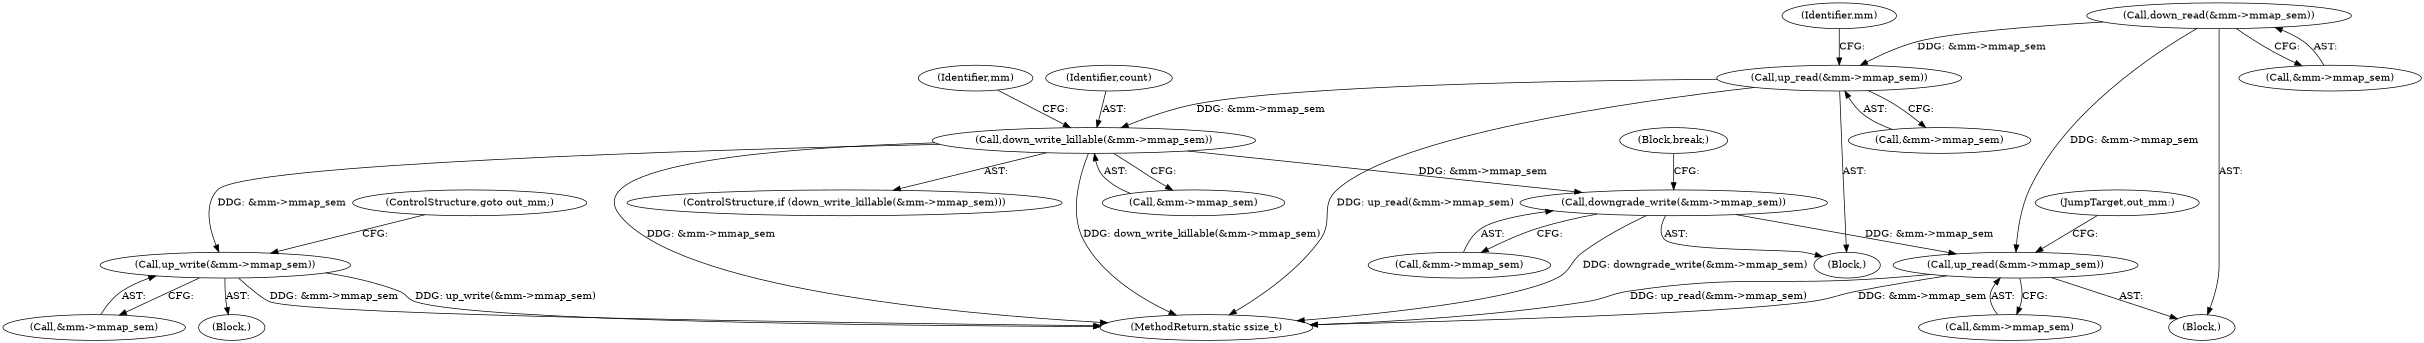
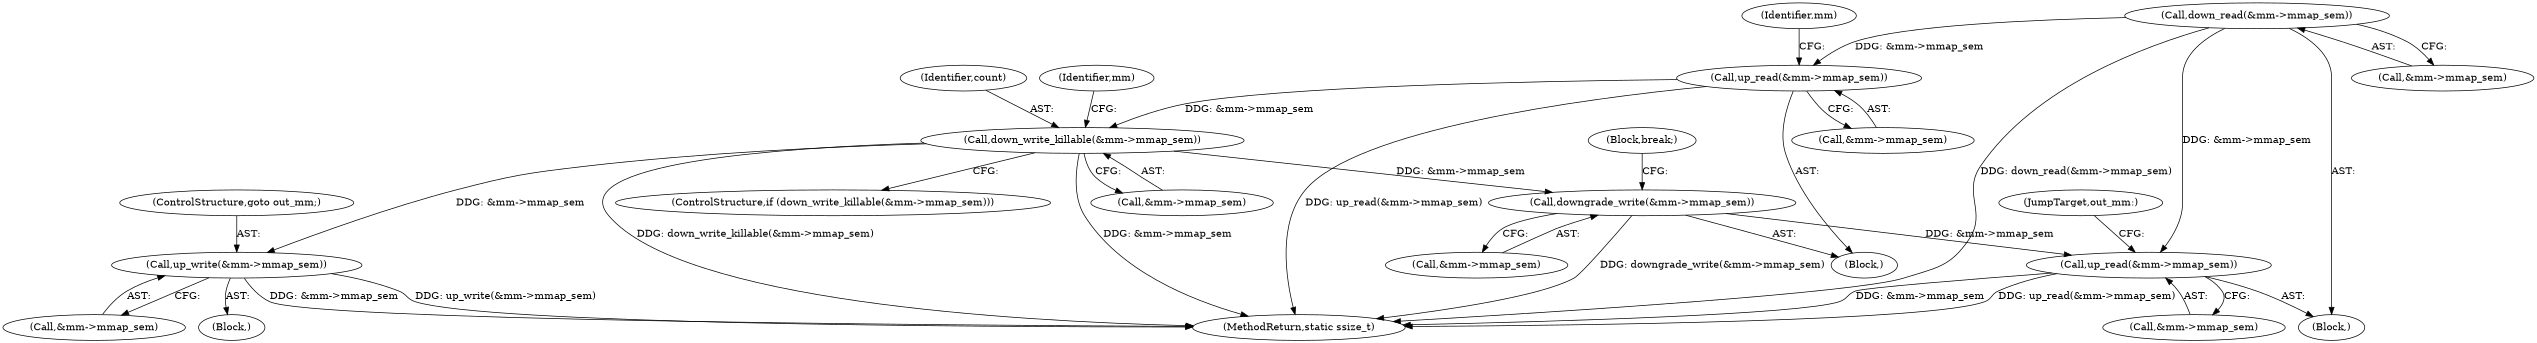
edge "(Call,down_write_killable(&mm->mmap_sem))" -> "(ControlStructure,if (down_write_killable(&mm->mmap_sem)))": label "AST: " -> "CFG: "
edge "(ControlStructure,goto out_mm;)" -> "(Call,up_write(&mm->mmap_sem))": label "CFG: " -> "AST: "
edge "(Call,down_read(&mm->mmap_sem))" -> "(MethodReturn,static ssize_t)": added, label "DDG: down_read(&mm->mmap_sem)"
